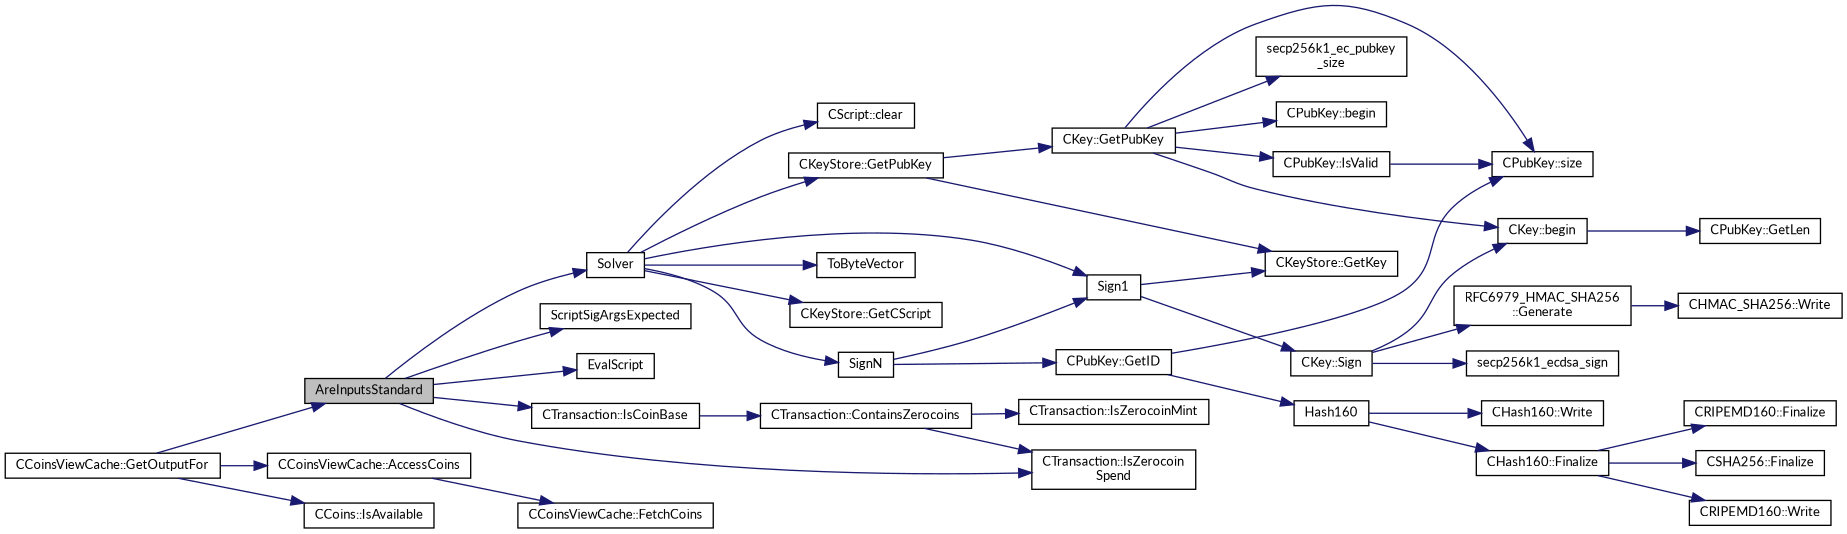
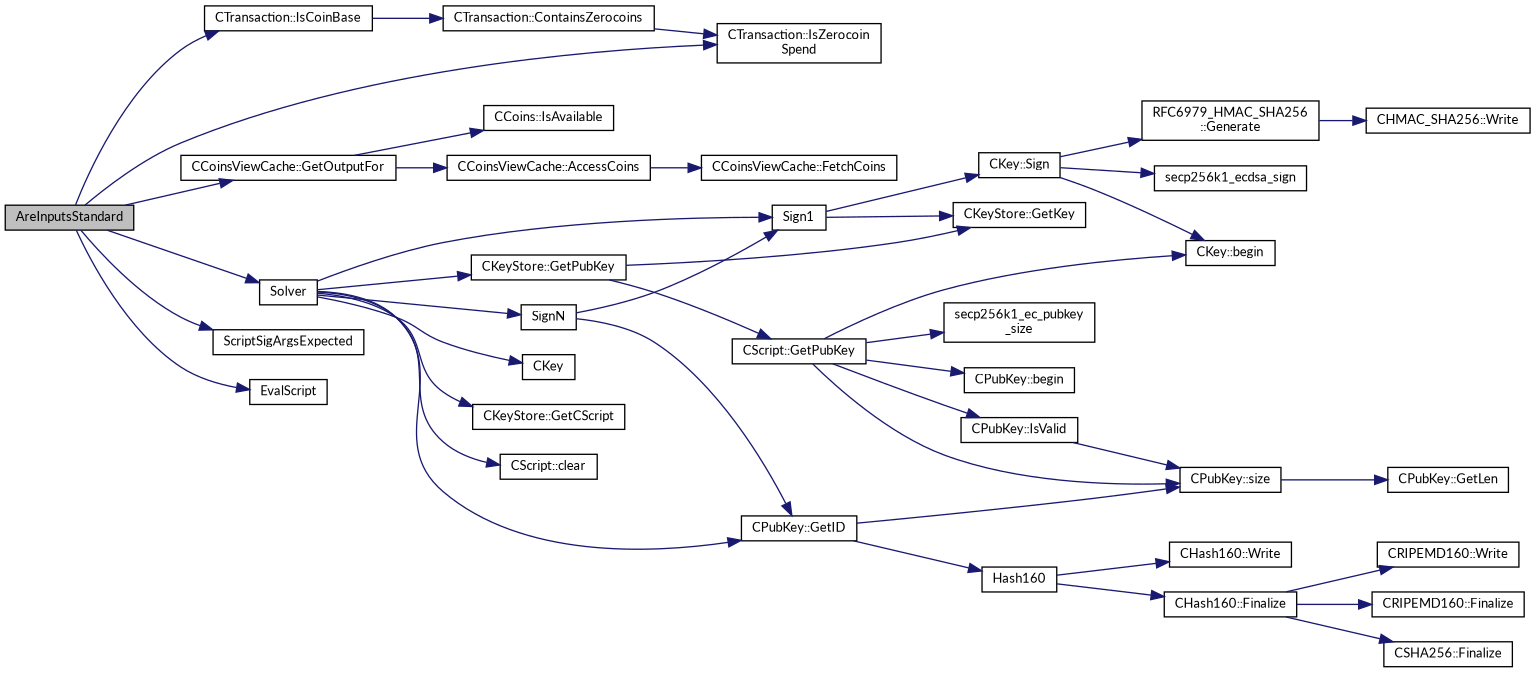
node "CKey::GetPubKey": label "CKey::GetPubKey" -> "CScript::GetPubKey"
edge "CKey::begin" -> "CPubKey::GetLen": now "CPubKey::size" -> "CPubKey::GetLen"
node "ToByteVector": label "ToByteVector" -> "CKey"
node "CTransaction::IsZerocoinMint": removed
edge "CCoinsViewCache::GetOutputFor" -> "AreInputsStandard": reversed
edge "Solver" -> "CPubKey::GetID": added
